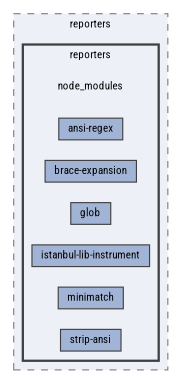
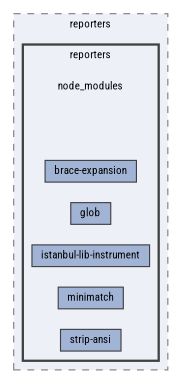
node "ansi-regex": removed
